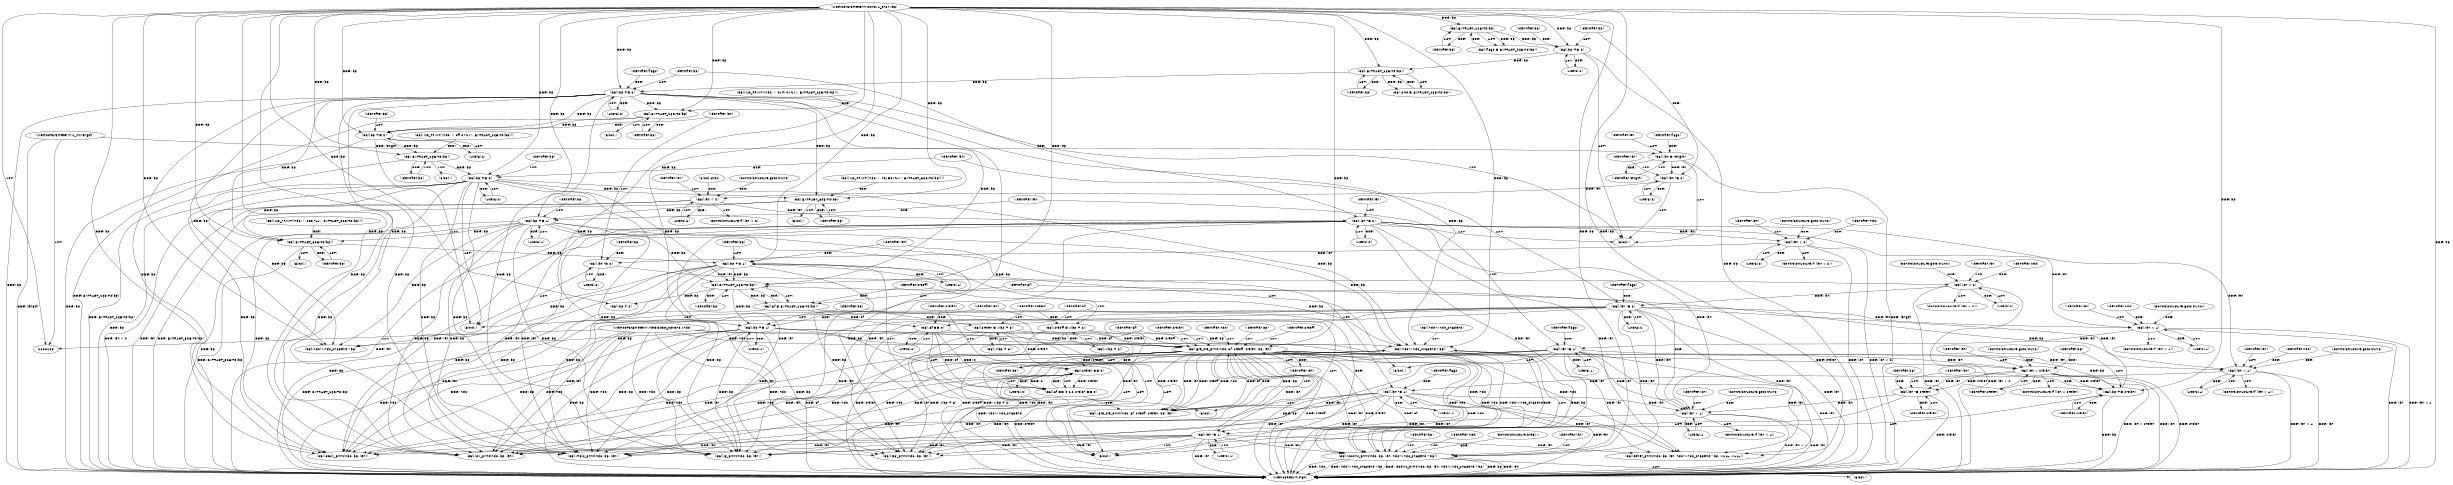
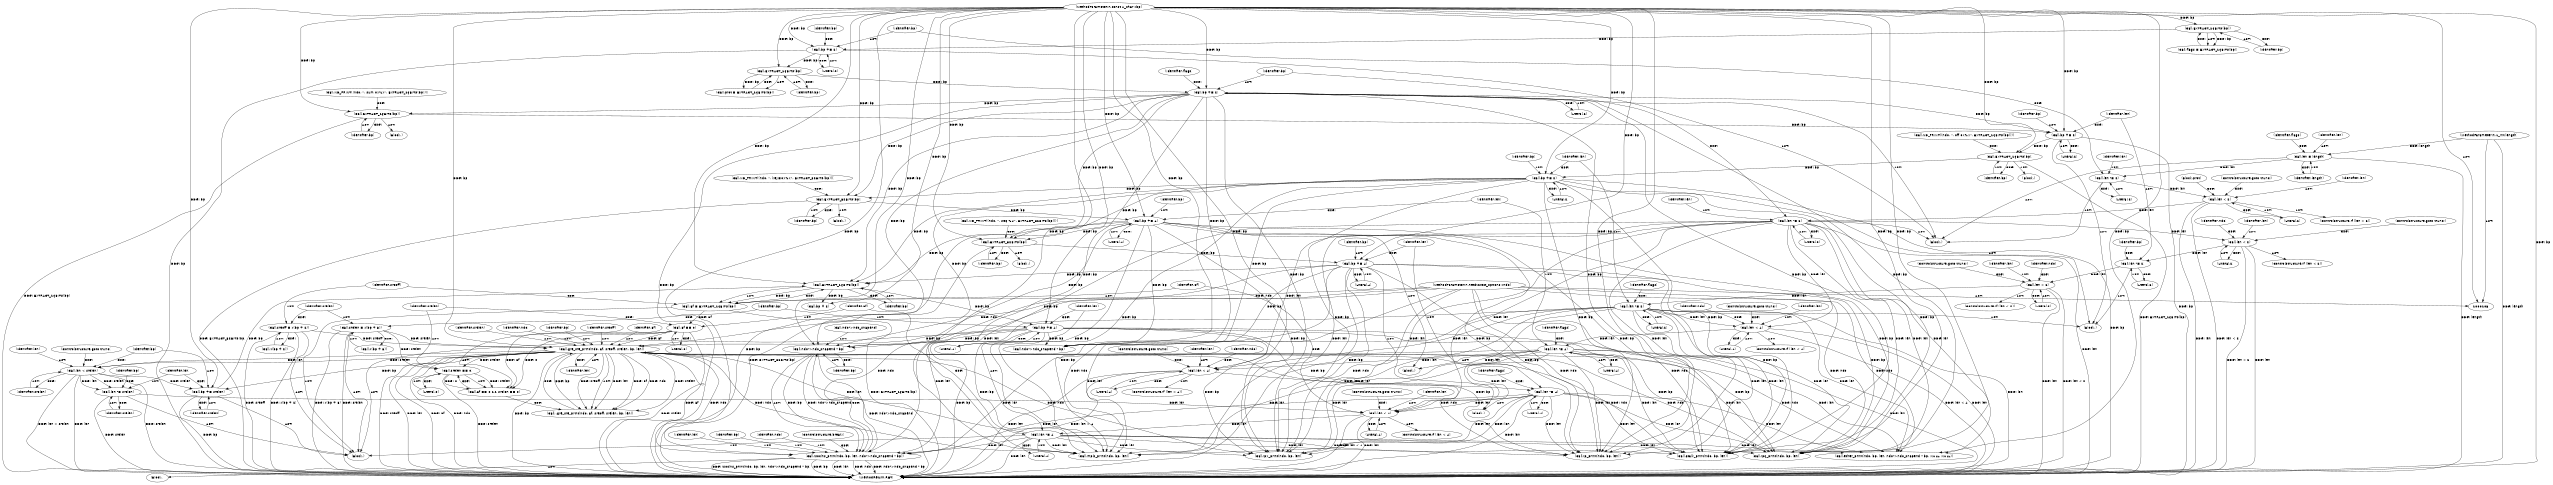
edge "(MethodParameterIn,const u_char *bp)" -> "(Call,ip6_print(ndo, bp, len))": added, label "DDG: bp"
node "(ControlStructure,if (len < srelen))": removed
edge "(MethodParameterIn,netdissect_options *ndo)" -> "(MethodReturn,RET)": now "(MethodParameterIn,netdissect_options *ndo)" -> "(Call,af = EXTRACT_16BITS(bp))"
